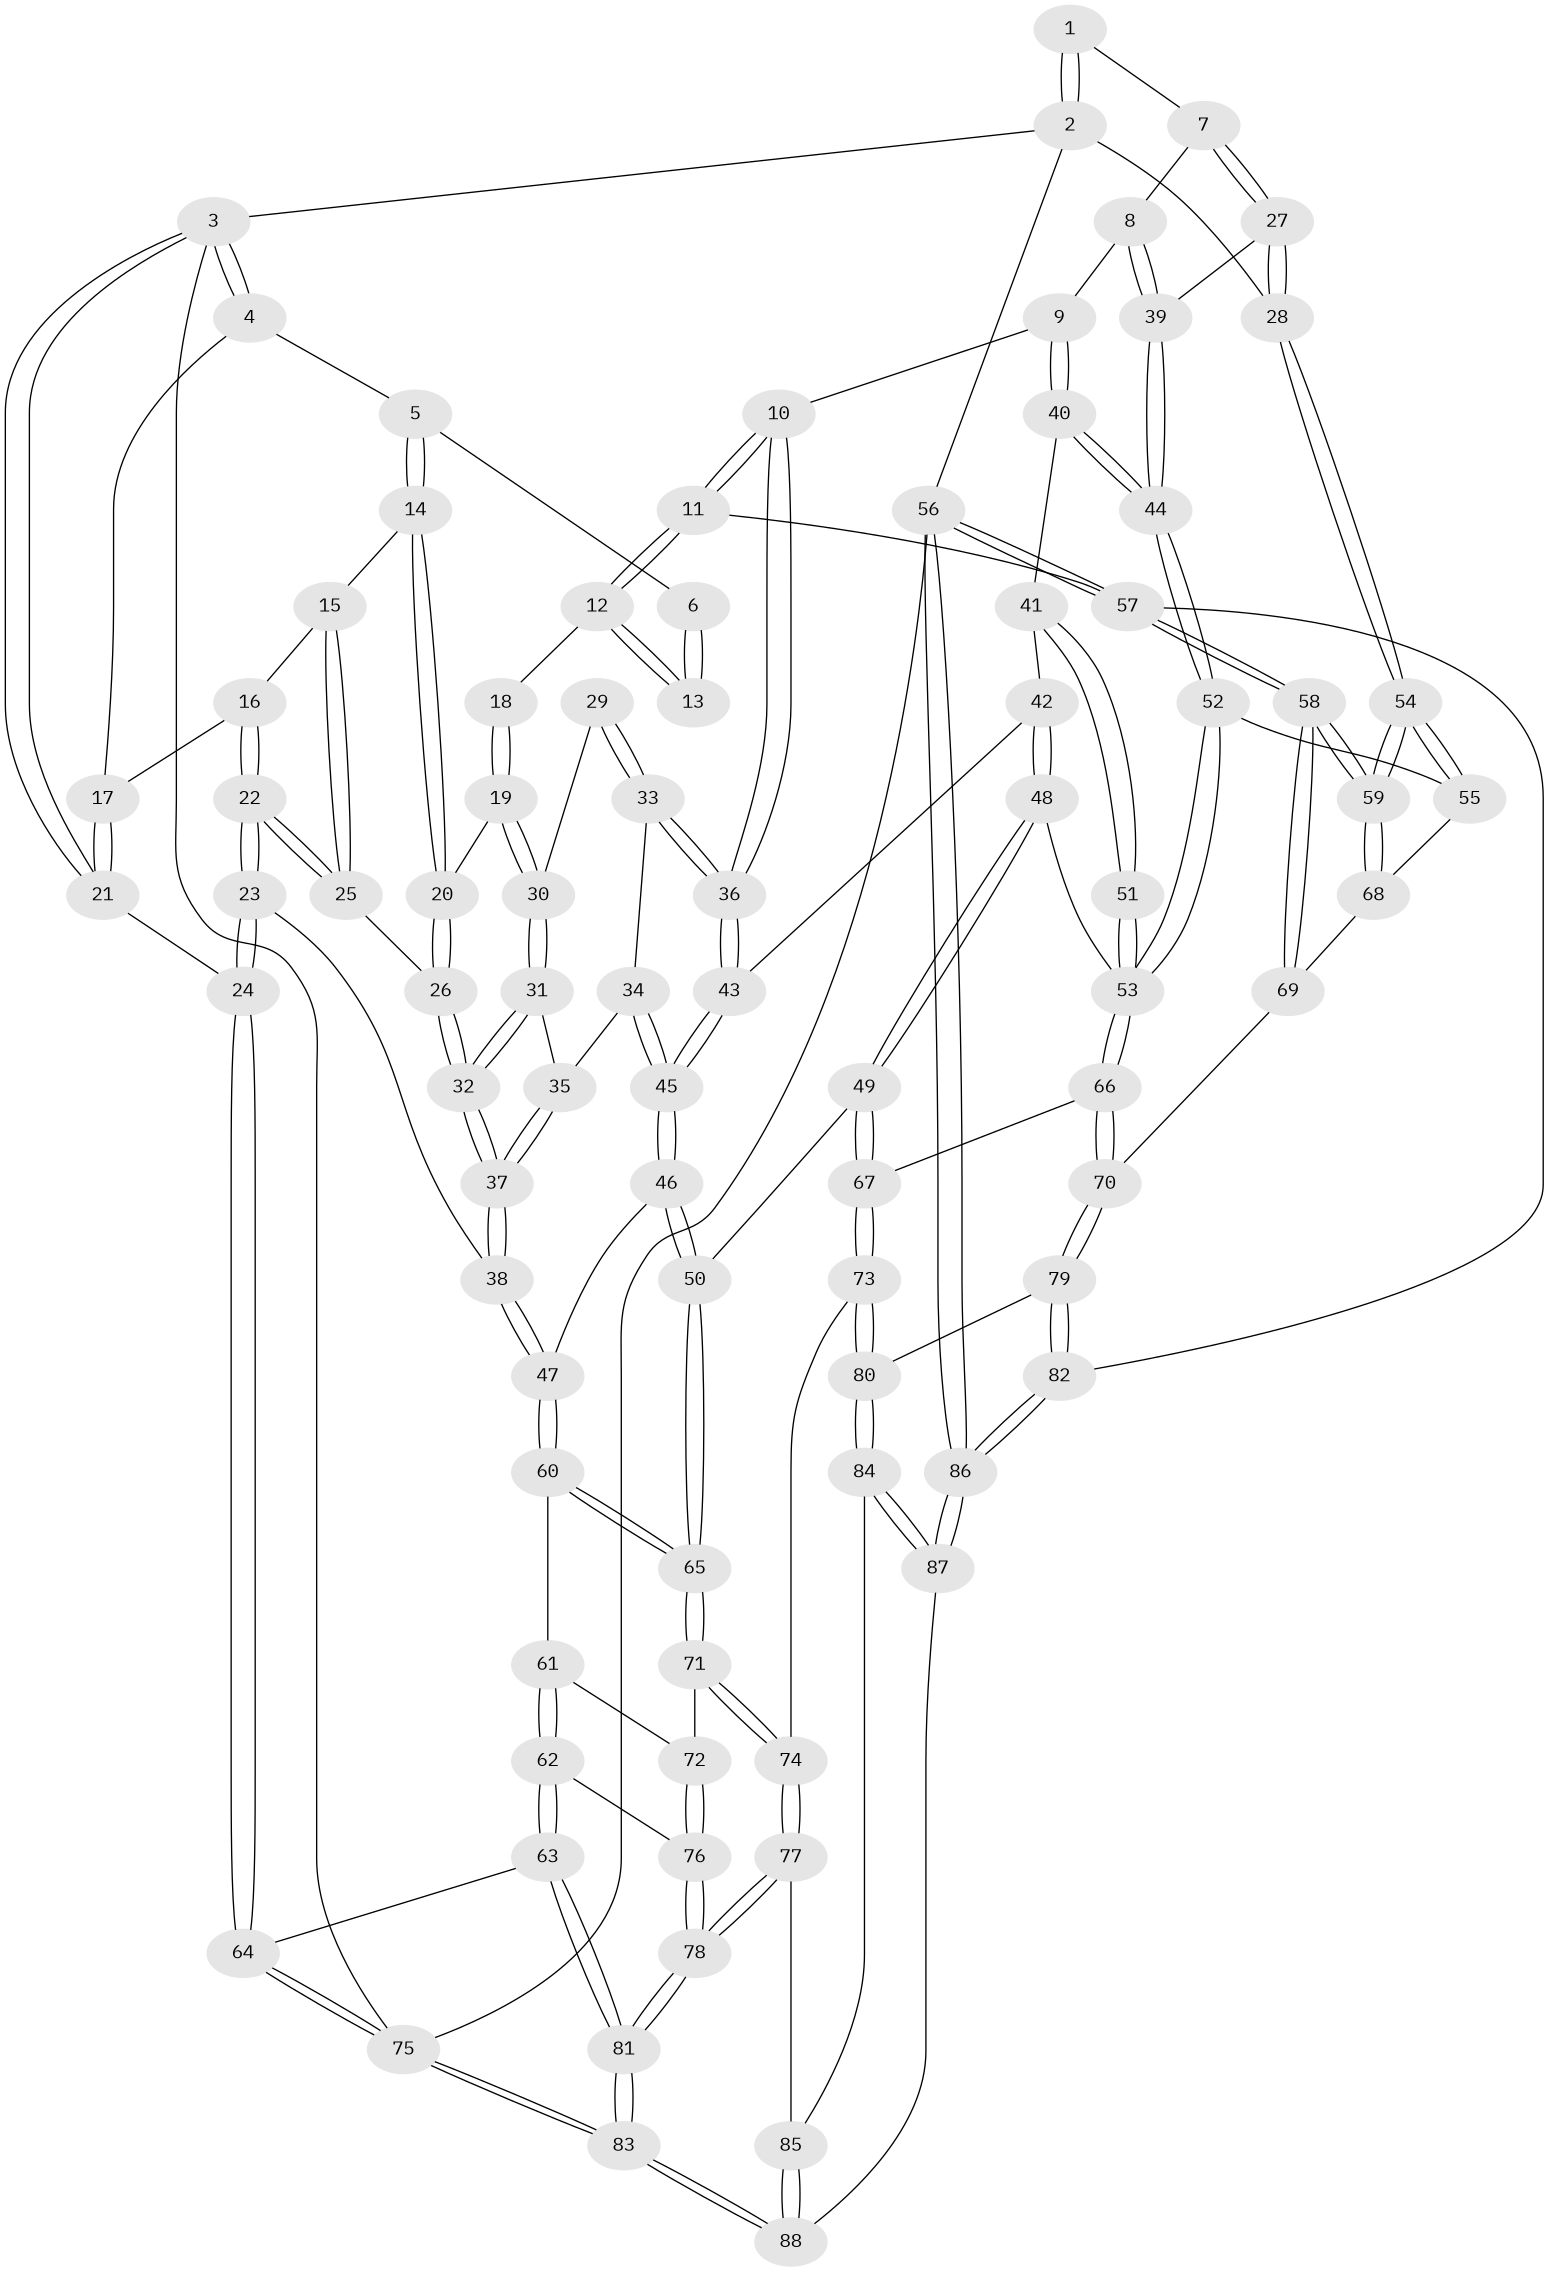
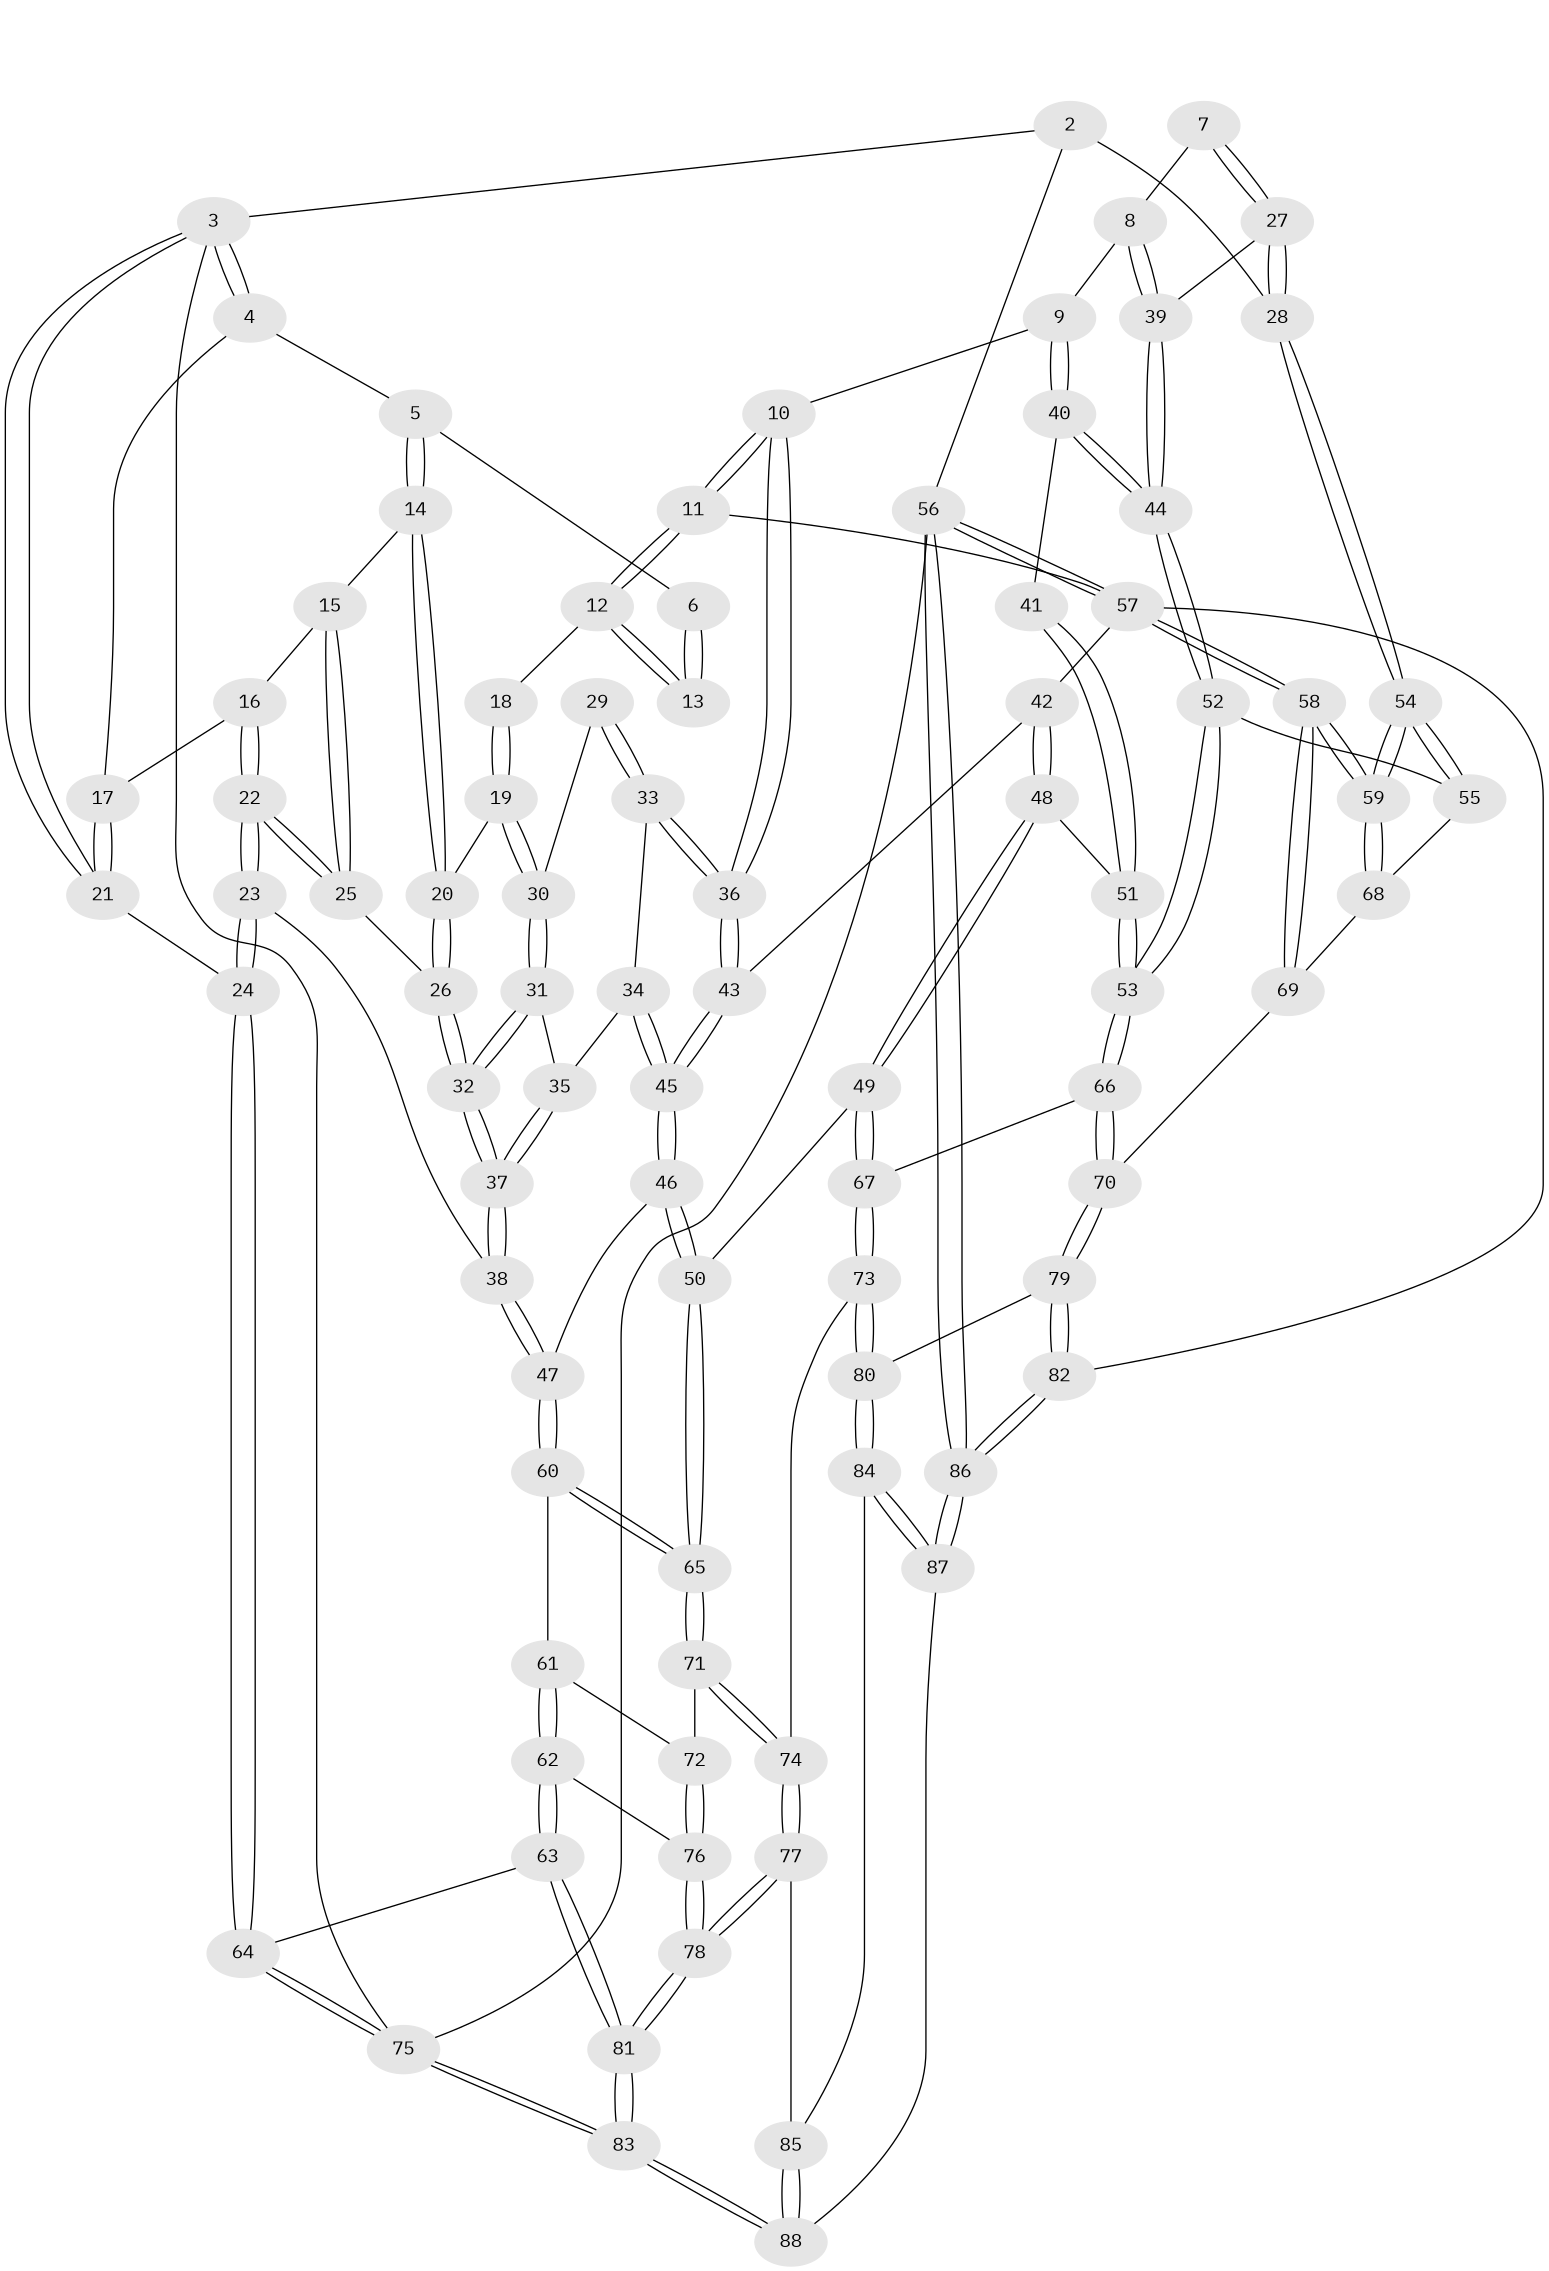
node "1": removed
edge "41" -- "42": now "57" -- "42"
edge "48" -- "53": now "48" -- "51"
